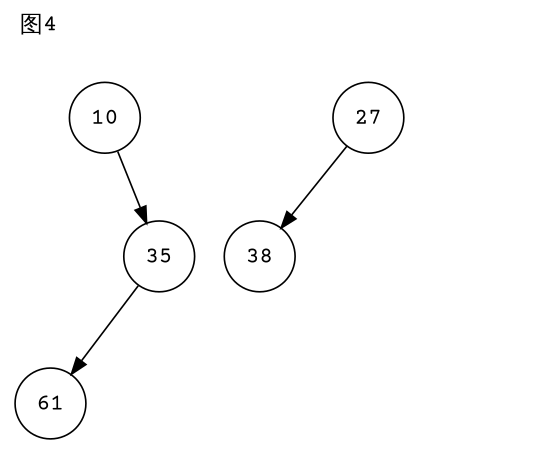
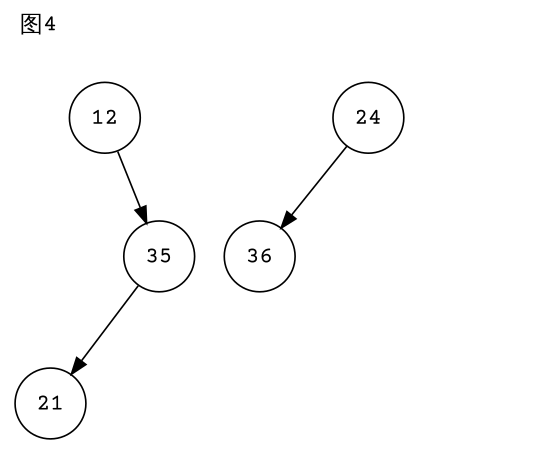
node "10": label "10" -> "12"
node "27": label "27" -> "24"
node "38": label "38" -> "36"
node "61": label "61" -> "21"
